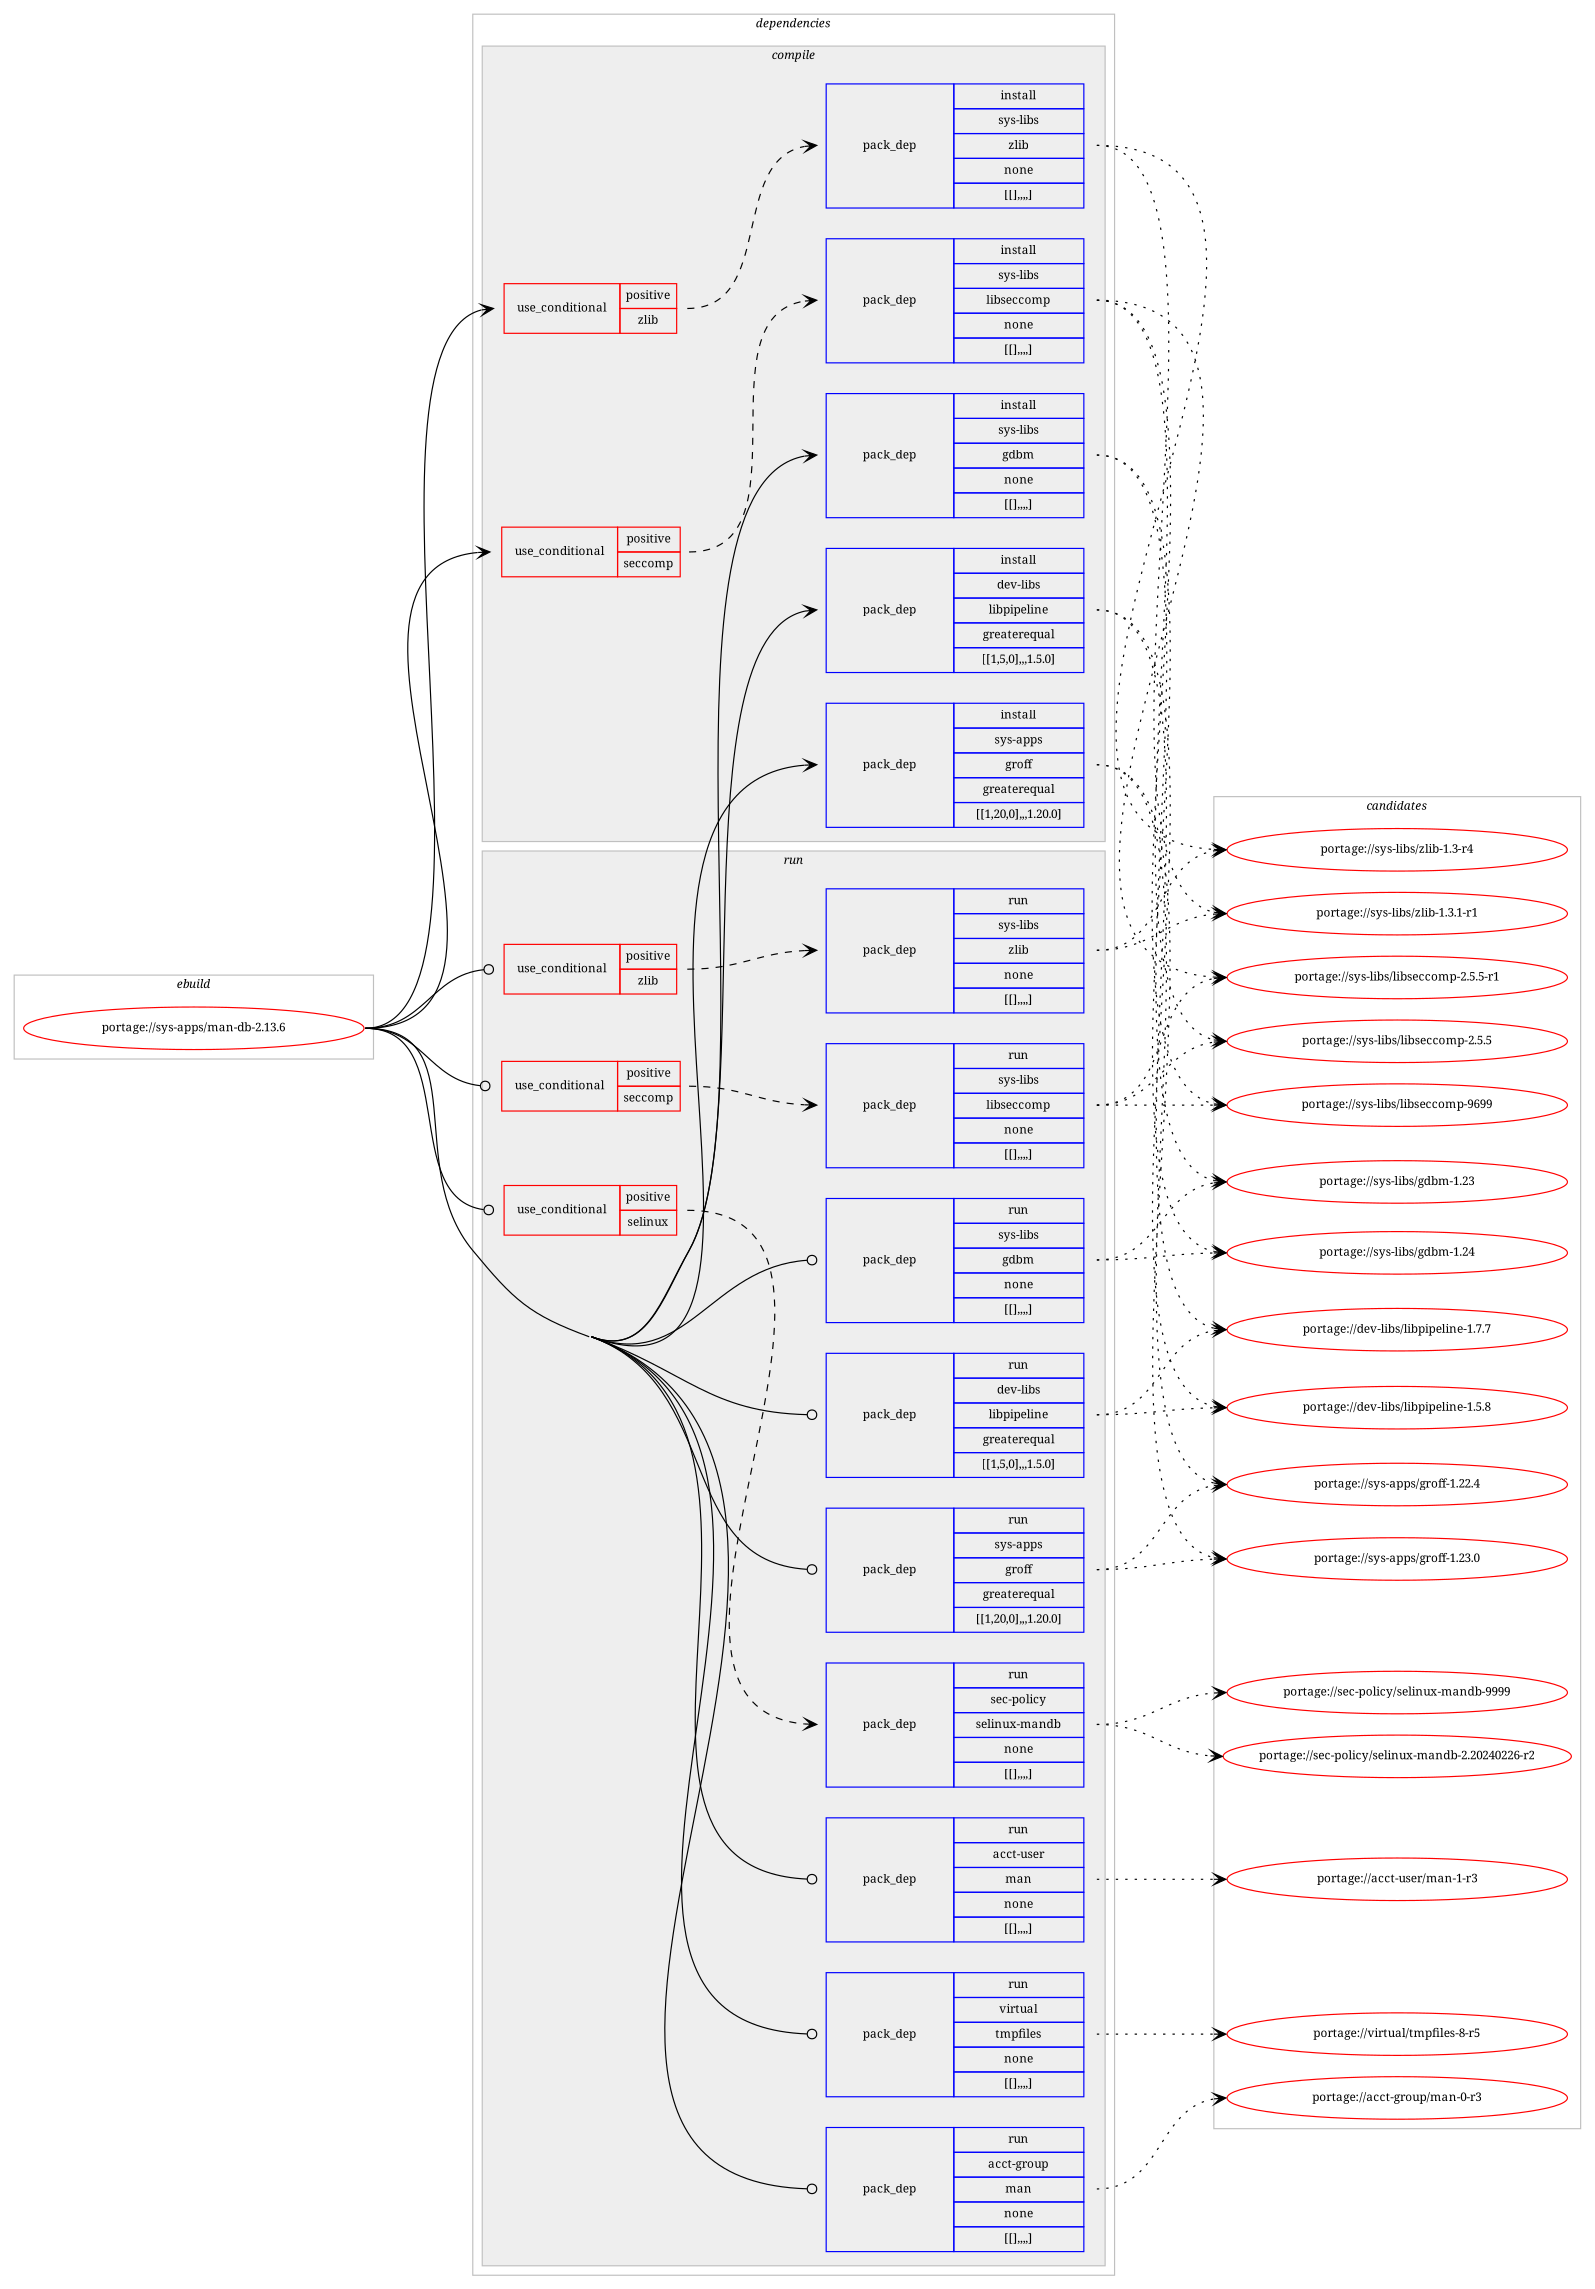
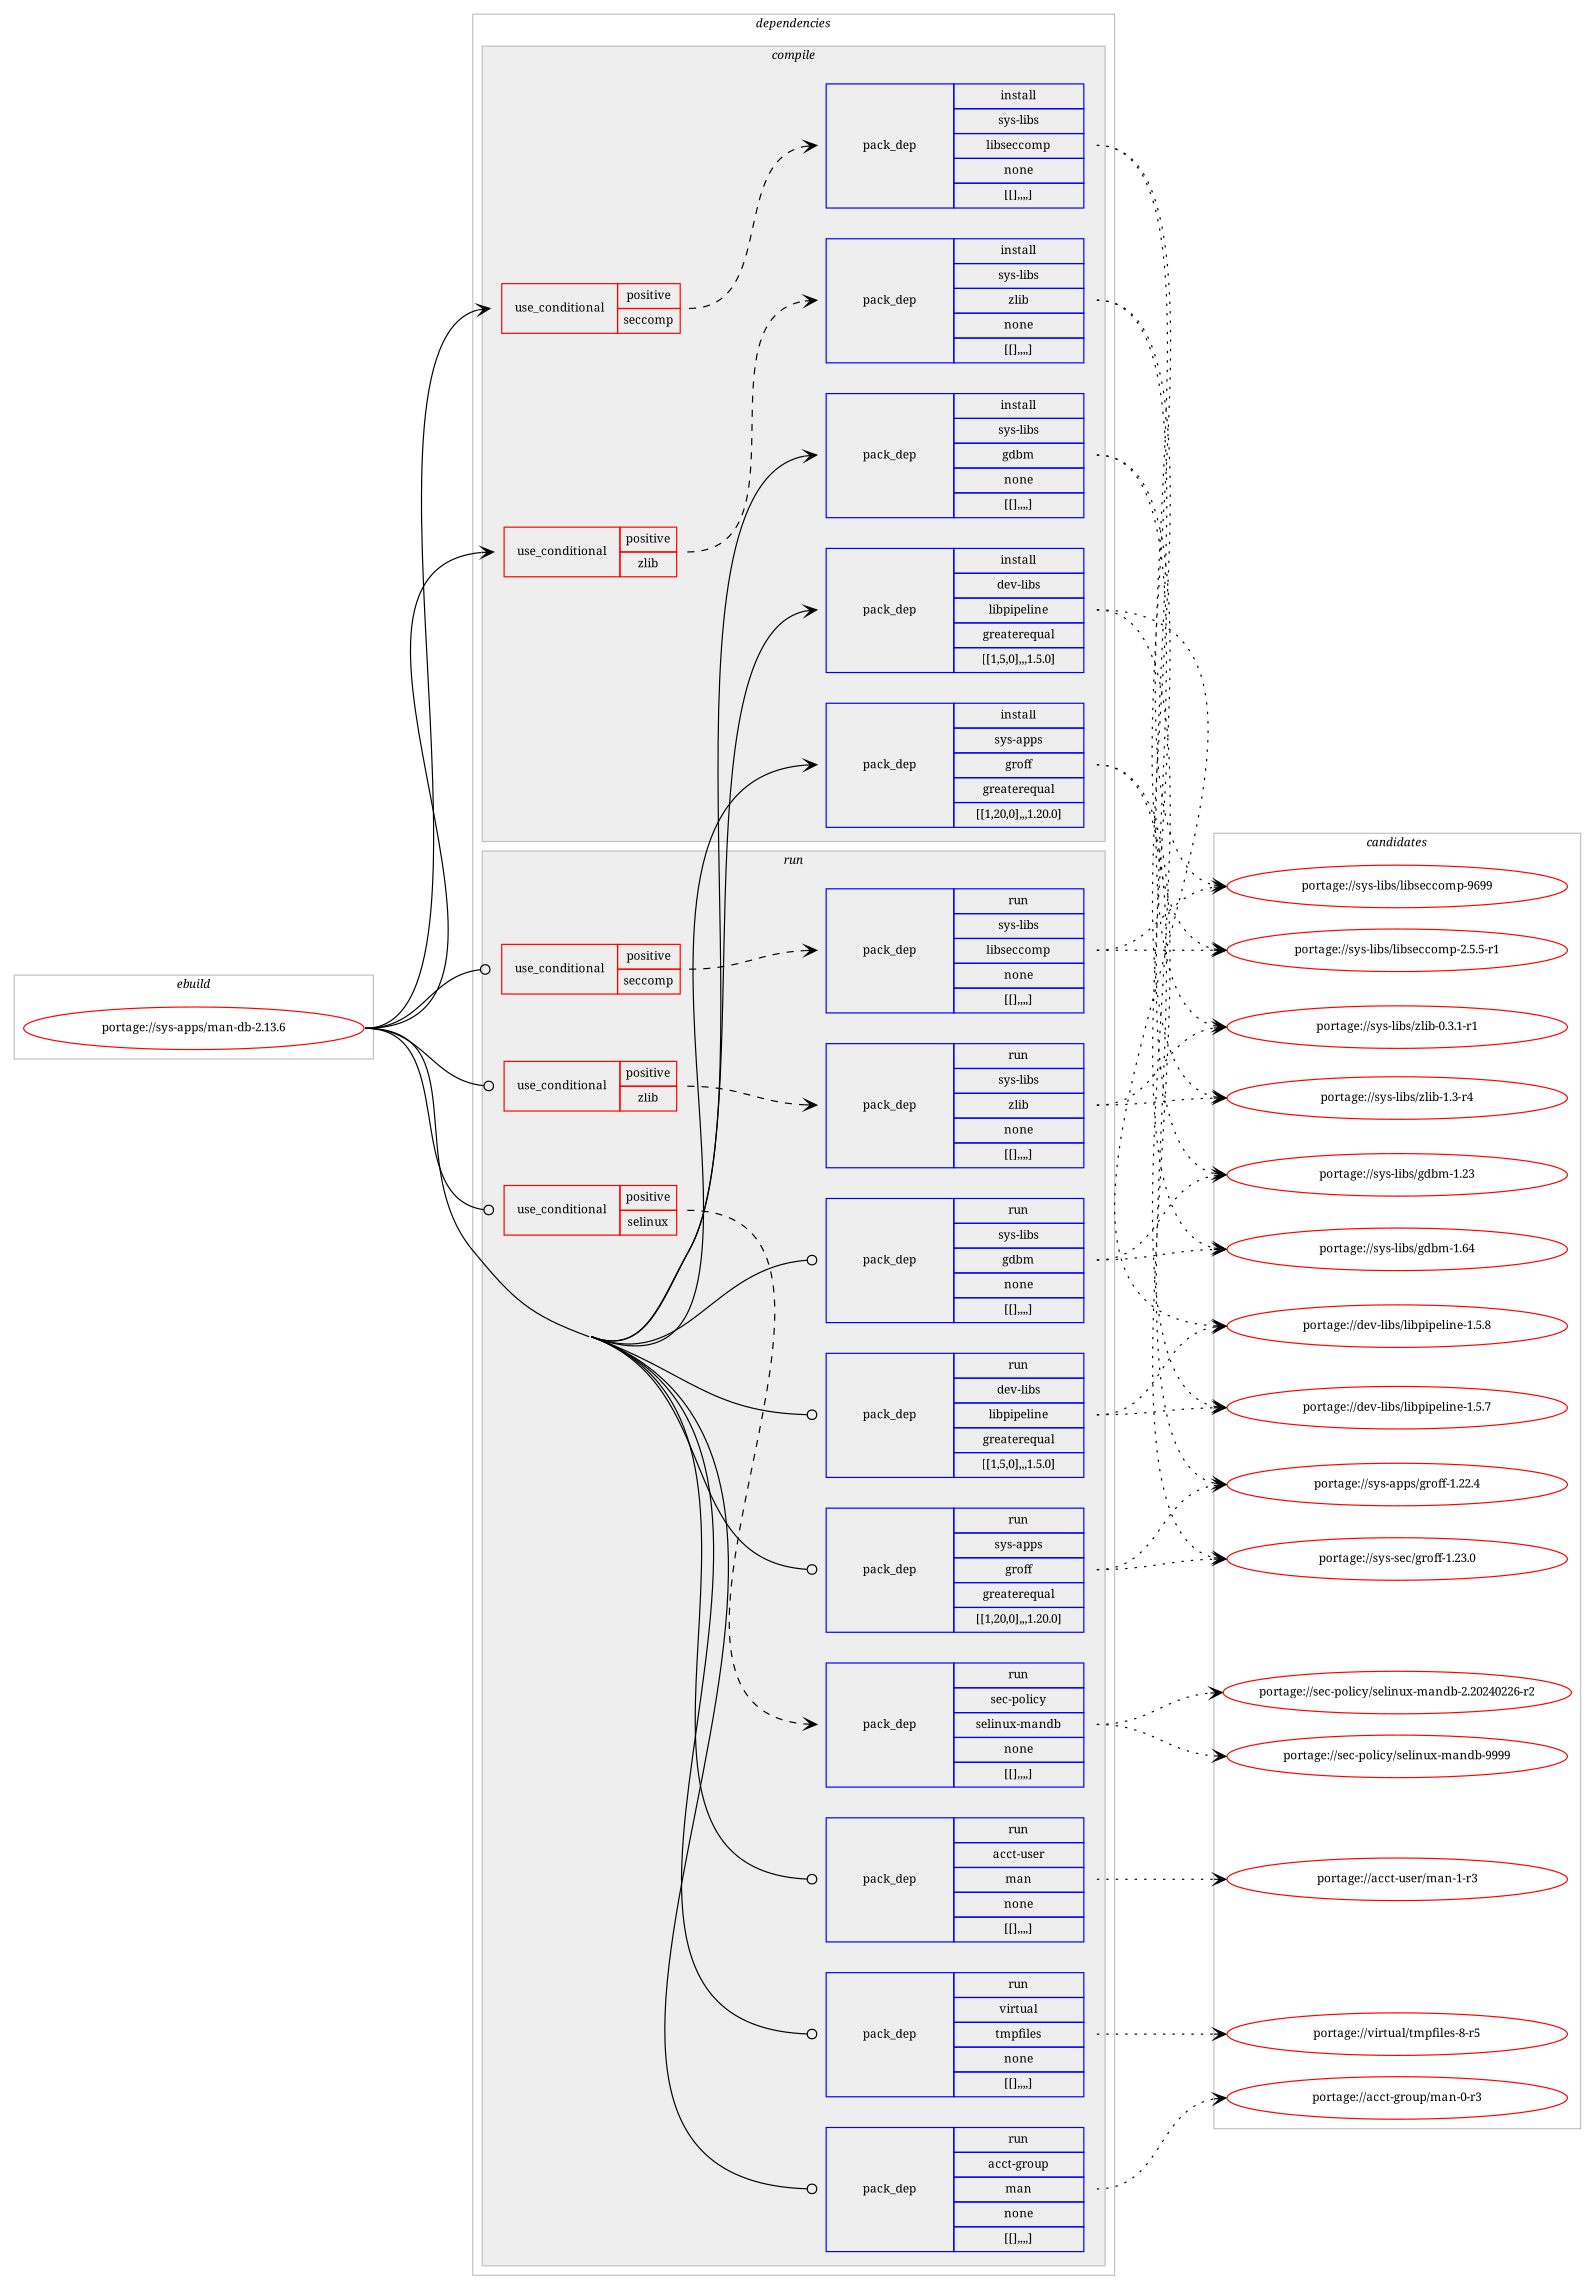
node "portage://sys-libs/zlib-1.3.1-r1": label "portage://sys-libs/zlib-1.3.1-r1" -> "portage://sys-libs/zlib-0.3.1-r1"
node "portage://sys-libs/libseccomp-2.5.5": removed
node "portage://sys-libs/gdbm-1.24": label "portage://sys-libs/gdbm-1.24" -> "portage://sys-libs/gdbm-1.64"
node "portage://dev-libs/libpipeline-1.7.7": label "portage://dev-libs/libpipeline-1.7.7" -> "portage://dev-libs/libpipeline-1.5.7"
node "portage://sys-apps/groff-1.23.0": label "portage://sys-apps/groff-1.23.0" -> "portage://sys-sec/groff-1.23.0"
